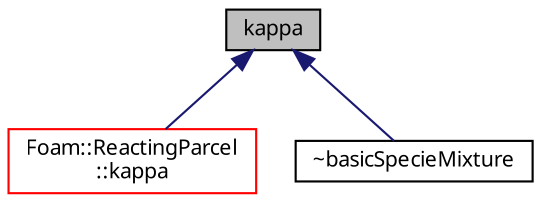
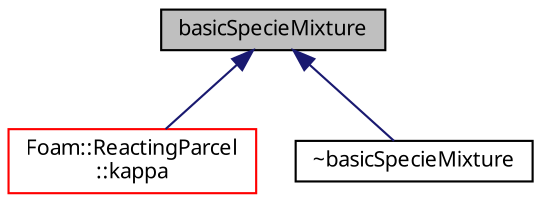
node "kappa": label "kappa" -> "basicSpecieMixture"
